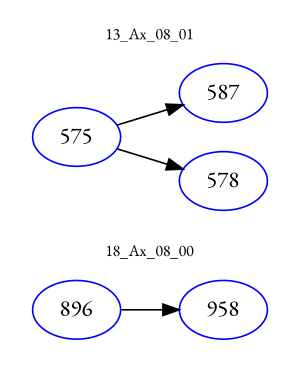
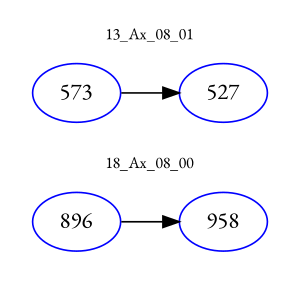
node "587": label "587" -> "527"
node "575": label "575" -> "573"
node "578": removed
